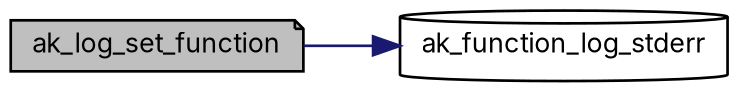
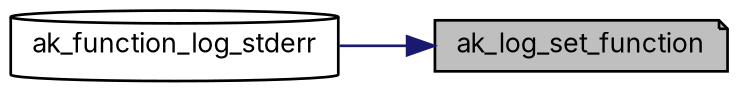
edge "ak_log_set_function" -> "ak_function_log_stderr": reversed
